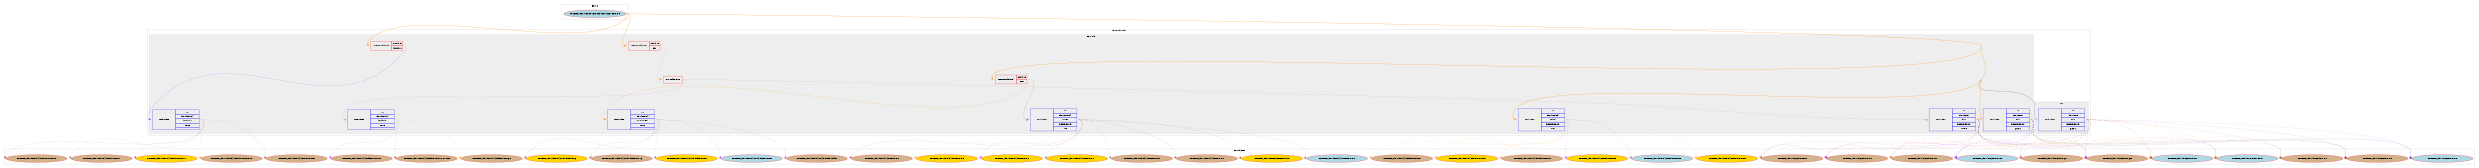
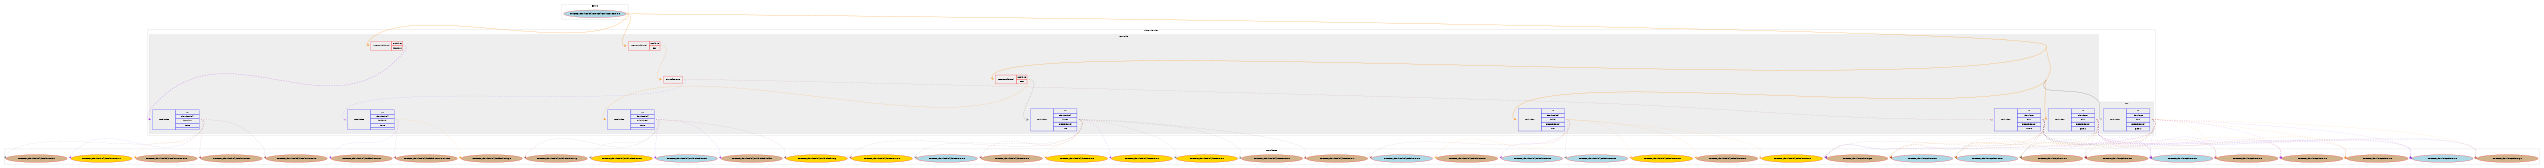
node "portage://dev-hspec/hspec-1.7.2.1": label "portage://dev-hspec/hspec-1.7.2.1" -> "portage://dev-haskell/hspec-1.7.2.1"
node "portage://dev-haskell/cabal-2.0.0.2": added
node "portage://dev-haskell/cabal-1.18.1.3": fillcolor gold -> lightblue
